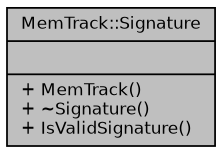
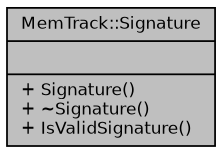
node "MemTrack::Signature": text "+ MemTrack()" -> "+ Signature()"
